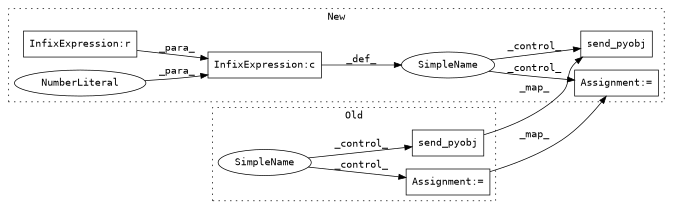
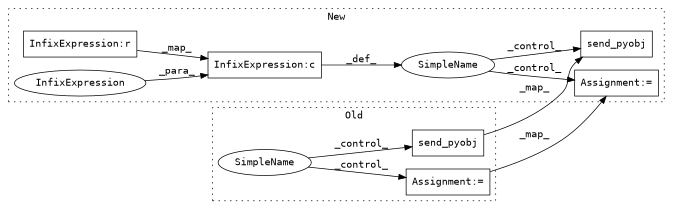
edge "InfixExpression:r" -> "InfixExpression:c": label "_para_" -> "_map_"
node "NumberLiteral": label "NumberLiteral" -> "InfixExpression"
